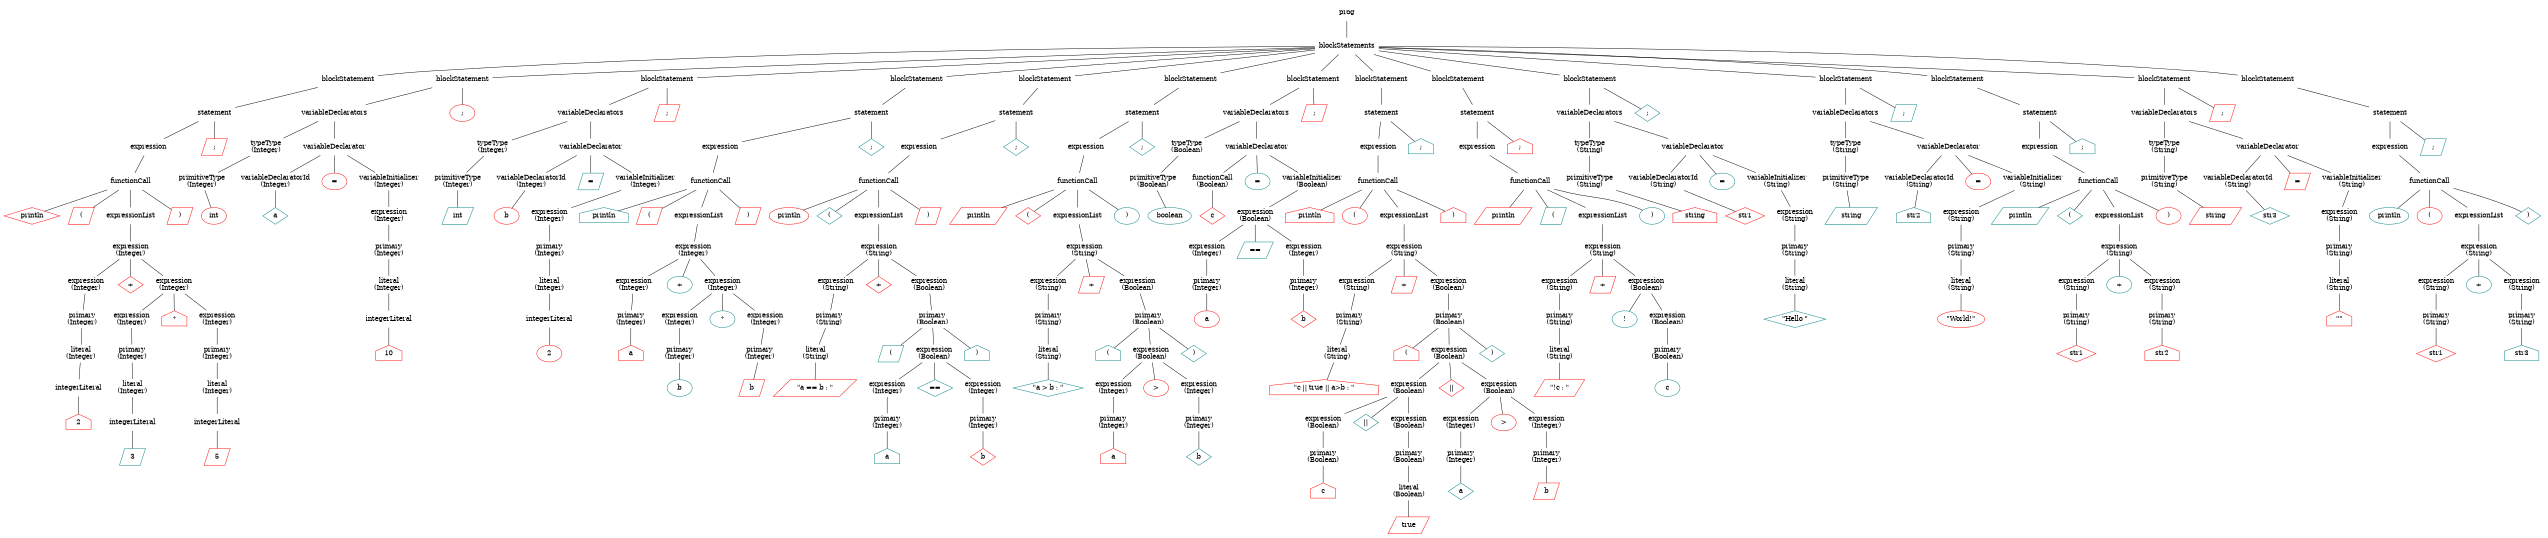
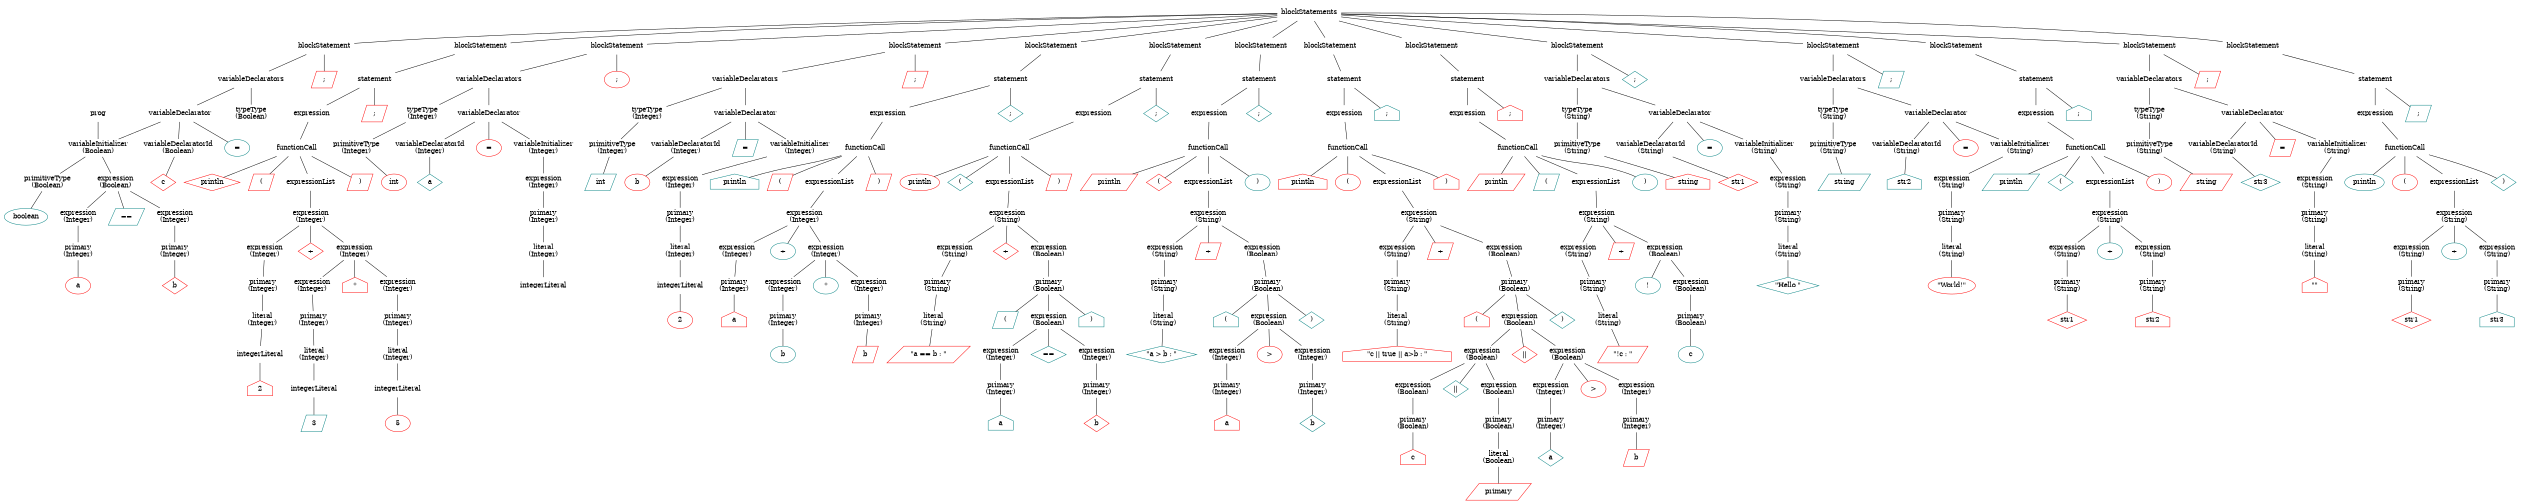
edge "prog" -- "blockStatements": now "prog" -- "variableInitializer (Boolean)"
edge "typeType (Boolean)" -- "primitiveType (Boolean)": now "variableInitializer (Boolean)" -- "primitiveType (Boolean)"
node "functionCall (Boolean)": label "functionCall (Boolean)" -> "variableDeclaratorId (Boolean)"
node "10": removed
node "5": shape parallelogram -> ellipse
node "true": label "true" -> "primary"
